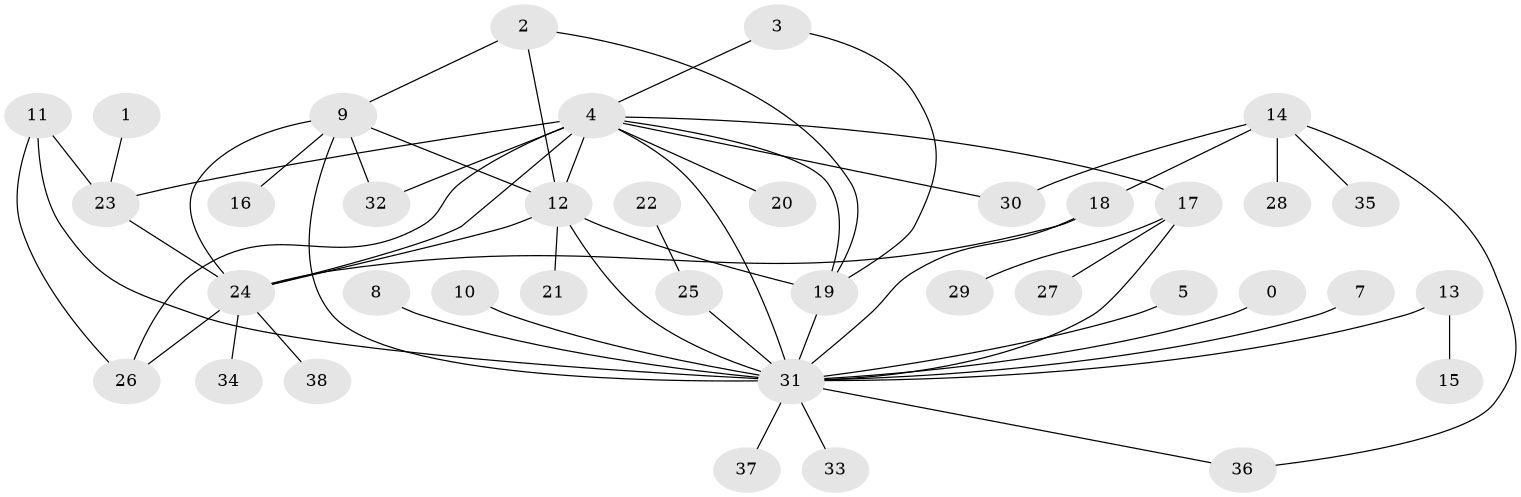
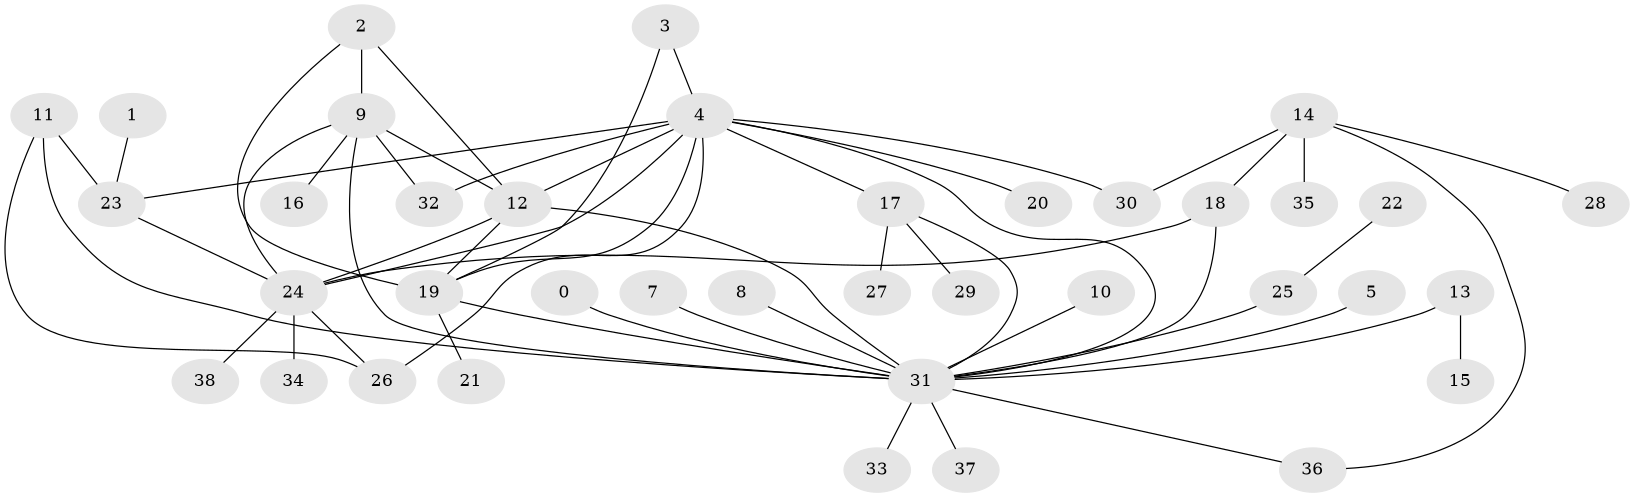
edge "12" -- "21": now "19" -- "21"
